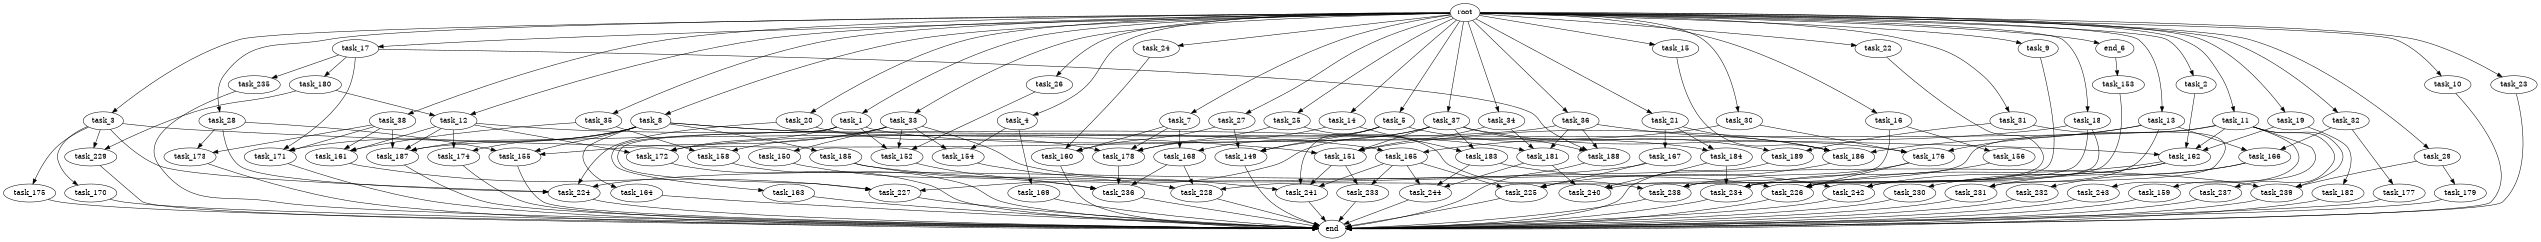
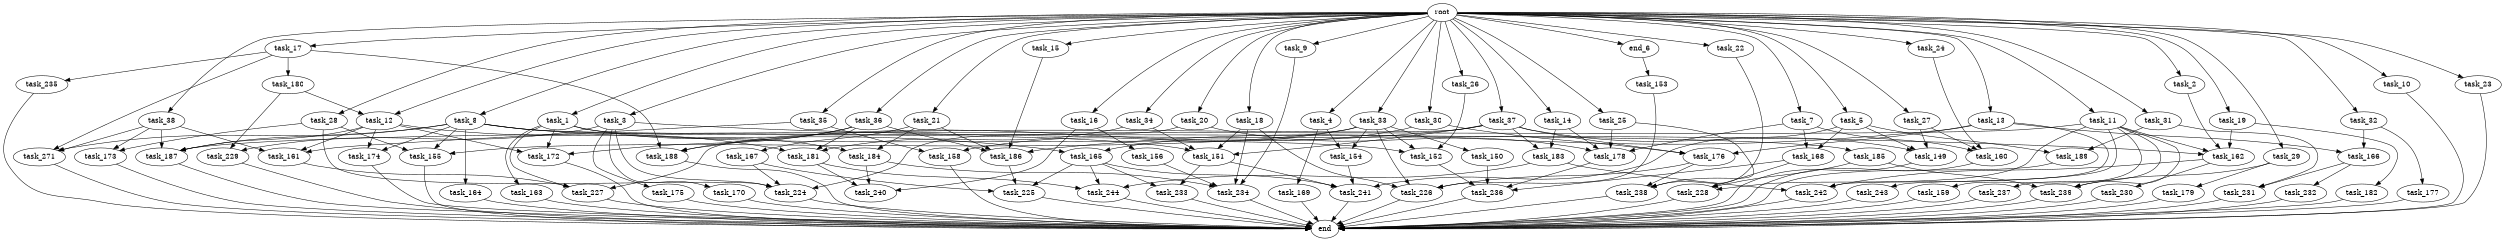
node "task_171": label "task_171" -> "task_271"
edge "task_162" -> "task_226": removed
